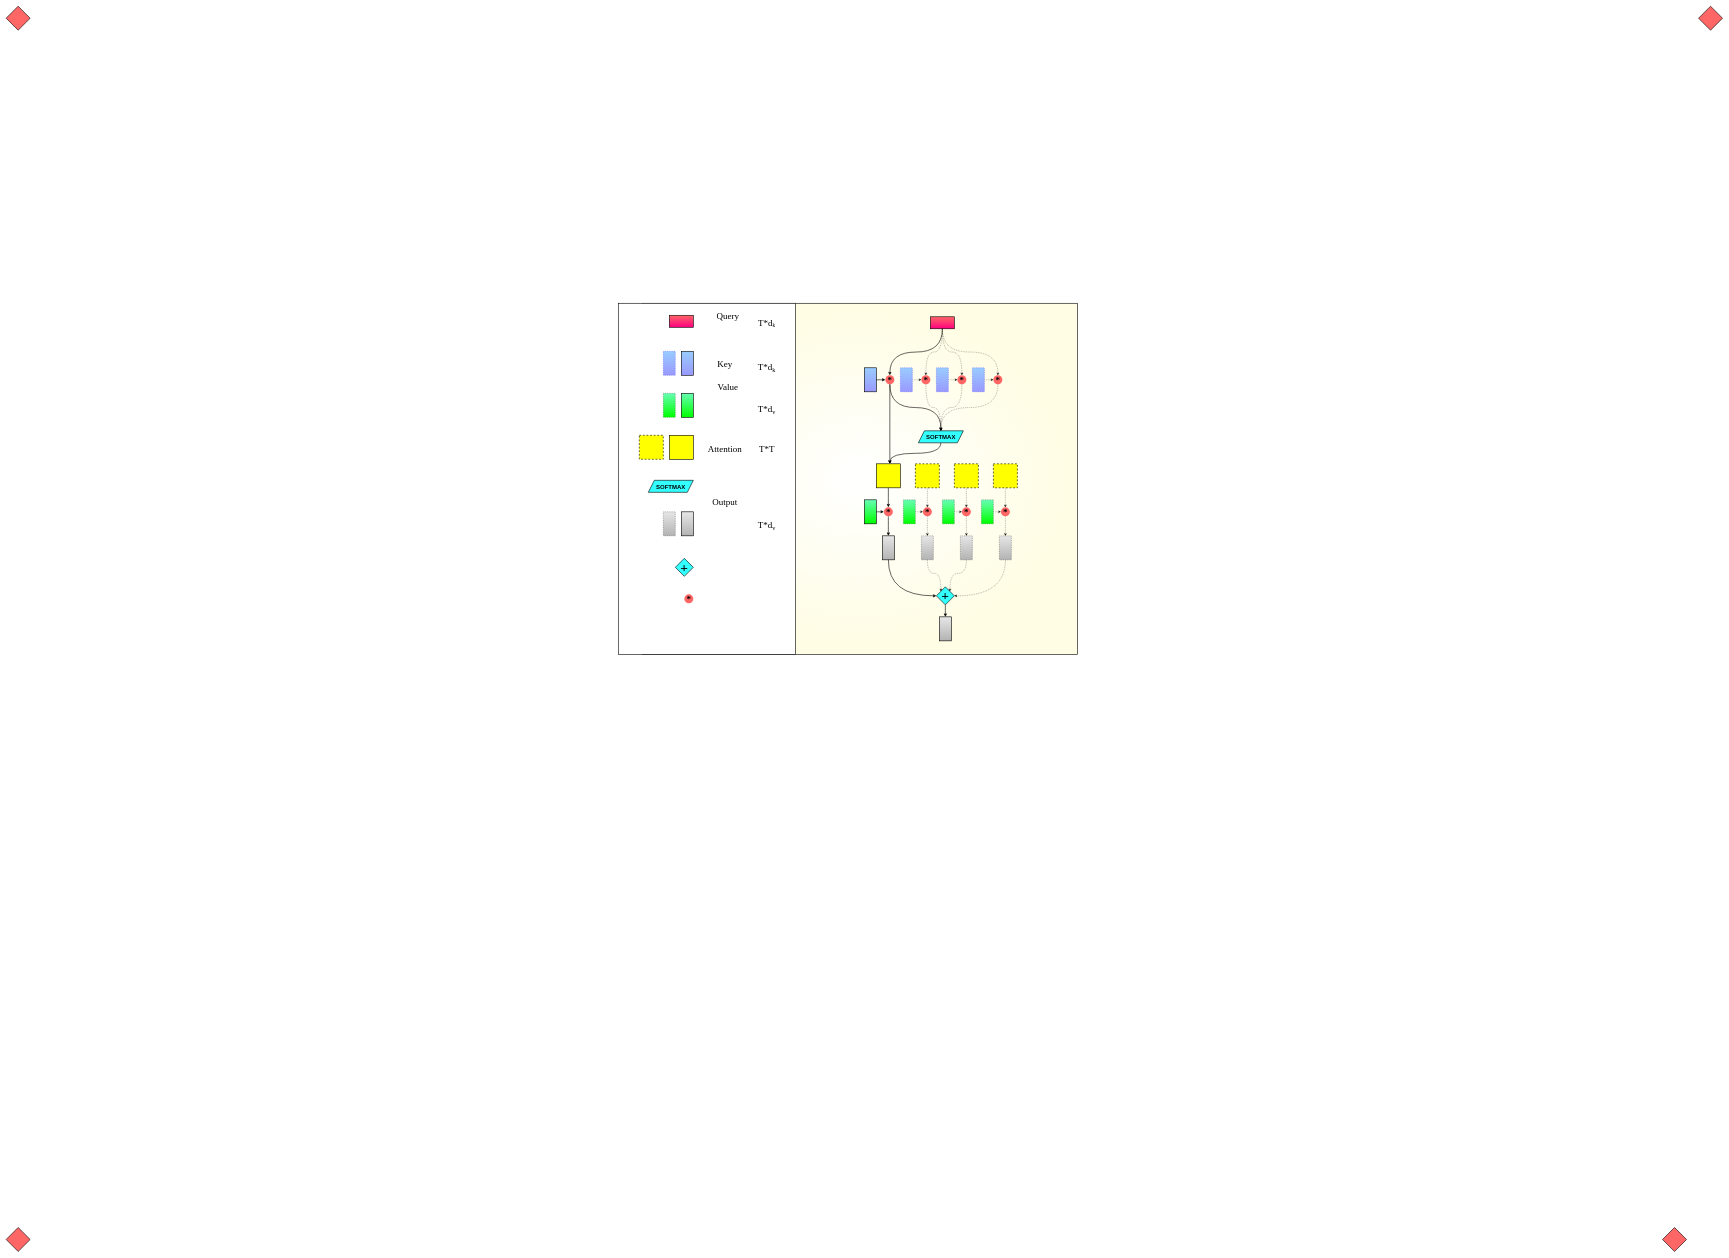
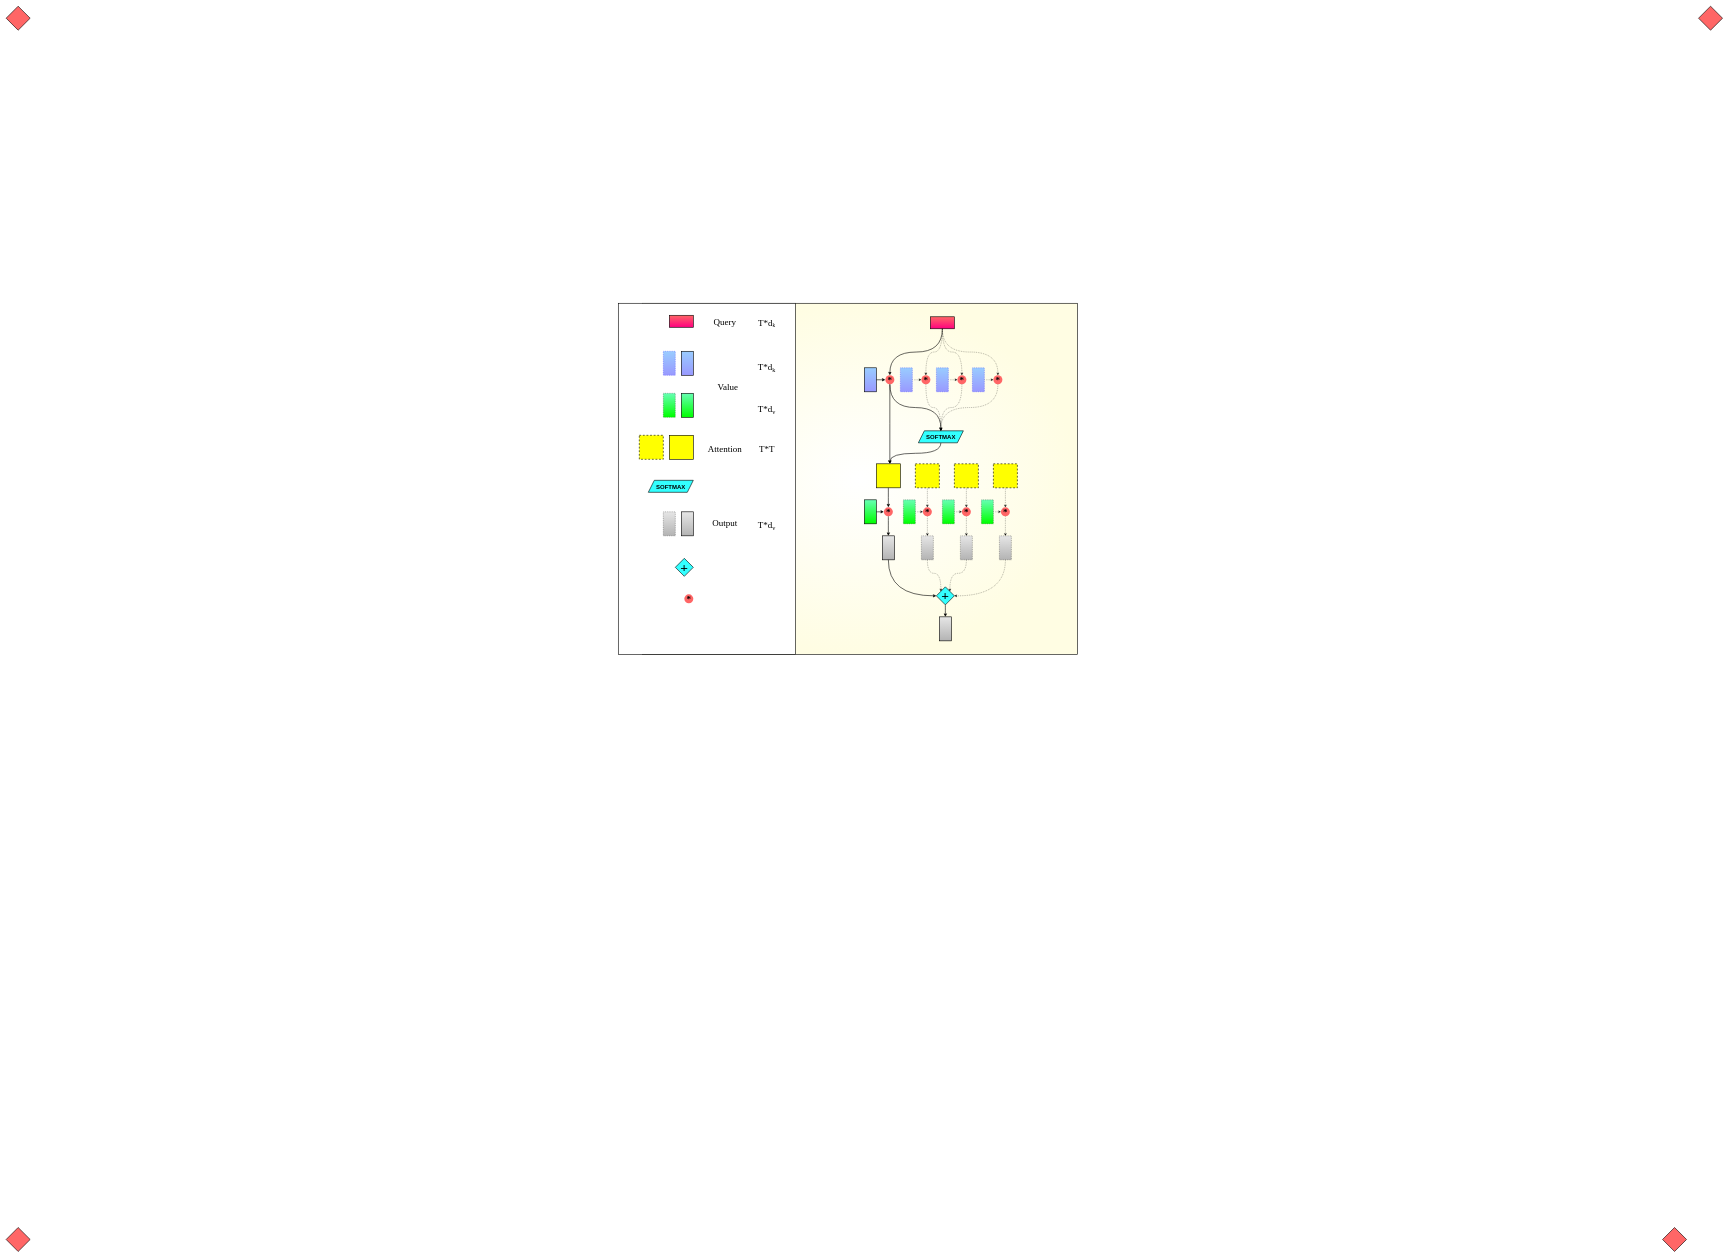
node "Query": moved (728, 314) -> (725, 320)
node "Key": removed
node "Output": moved (725, 500) -> (725, 521)
